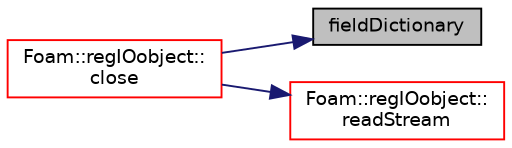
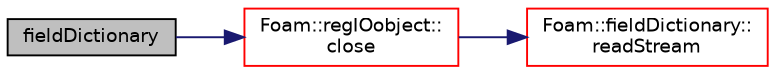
edge "Foam::regIOobject:: close" -> "fieldDictionary": reversed
node "Foam::regIOobject:: readStream": label "Foam::regIOobject:: readStream" -> "Foam::fieldDictionary:: readStream"
